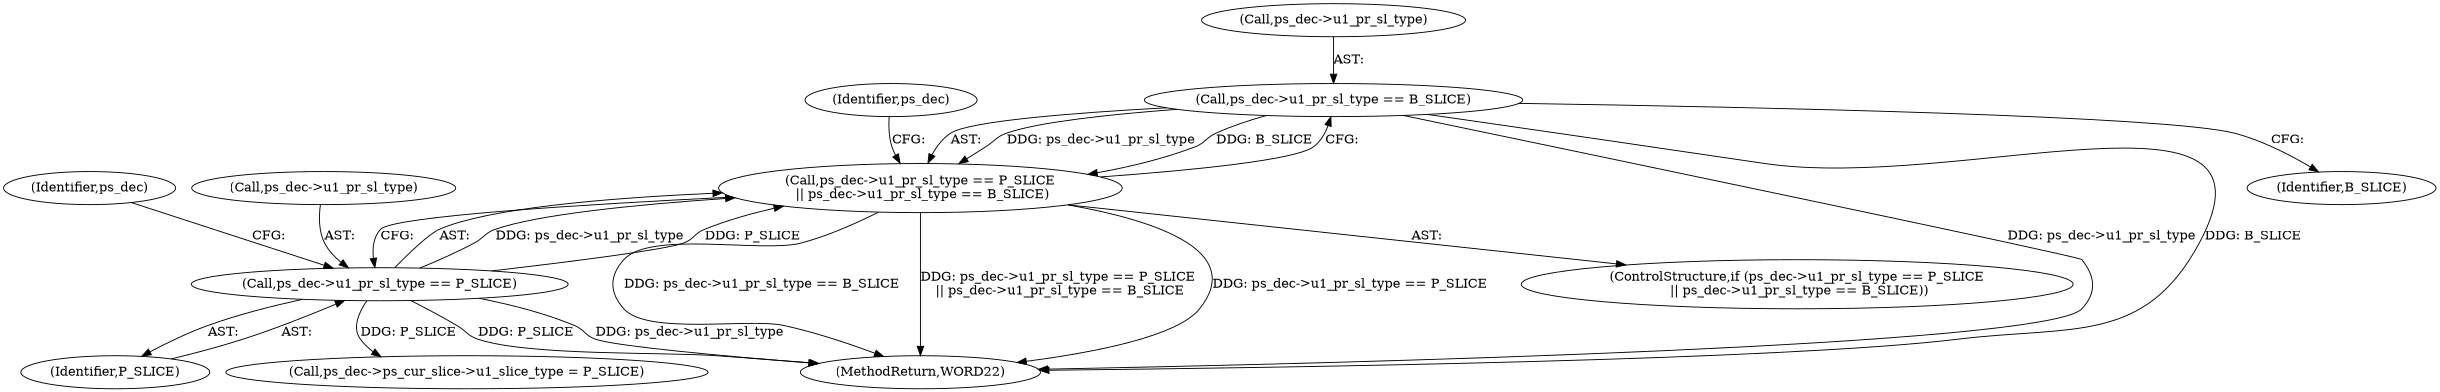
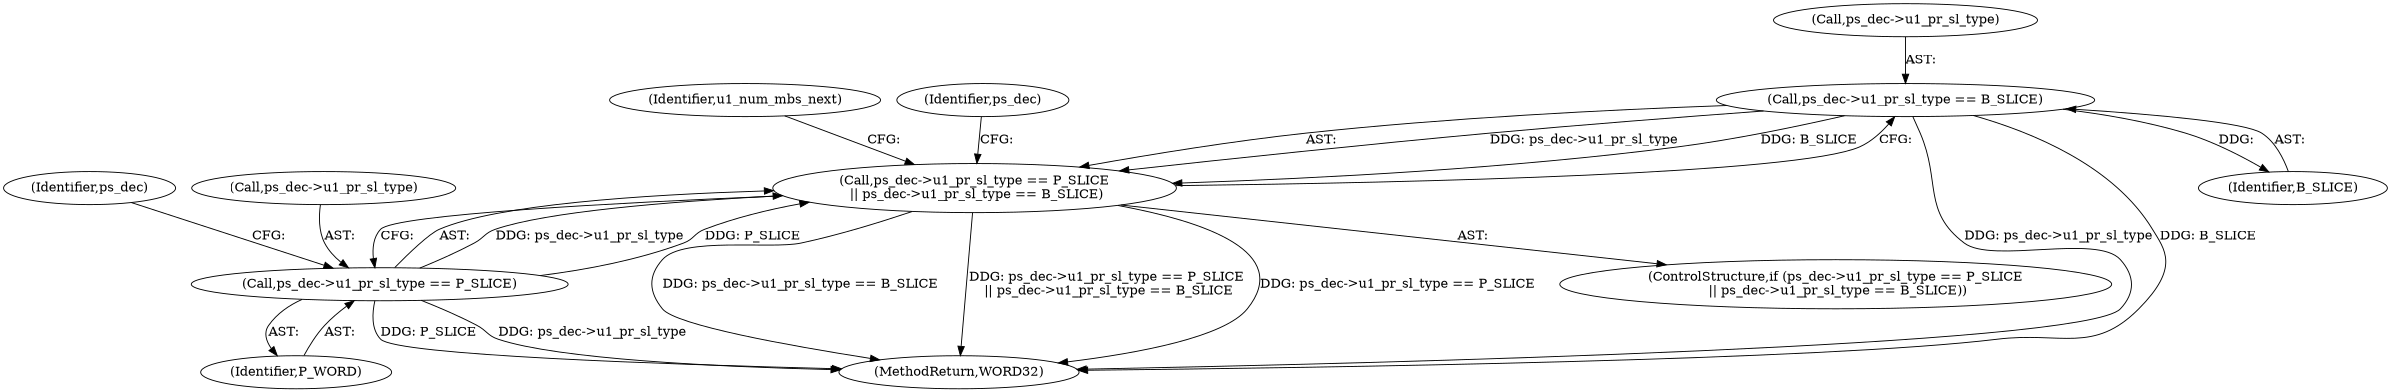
node "(Identifier,u1_num_mbs_next)": added
edge "(Identifier,B_SLICE)" -> "(Call,ps_dec->u1_pr_sl_type == B_SLICE)": added, label "AST:"
edge "(Call,ps_dec->u1_pr_sl_type == B_SLICE)" -> "(Identifier,B_SLICE)": label "CFG: " -> "DDG: "
node "(Identifier,P_SLICE)": label "(Identifier,P_SLICE)" -> "(Identifier,P_WORD)"
node "(Call,ps_dec->ps_cur_slice->u1_slice_type = P_SLICE)": removed
node "(MethodReturn,WORD22)": label "(MethodReturn,WORD22)" -> "(MethodReturn,WORD32)"
